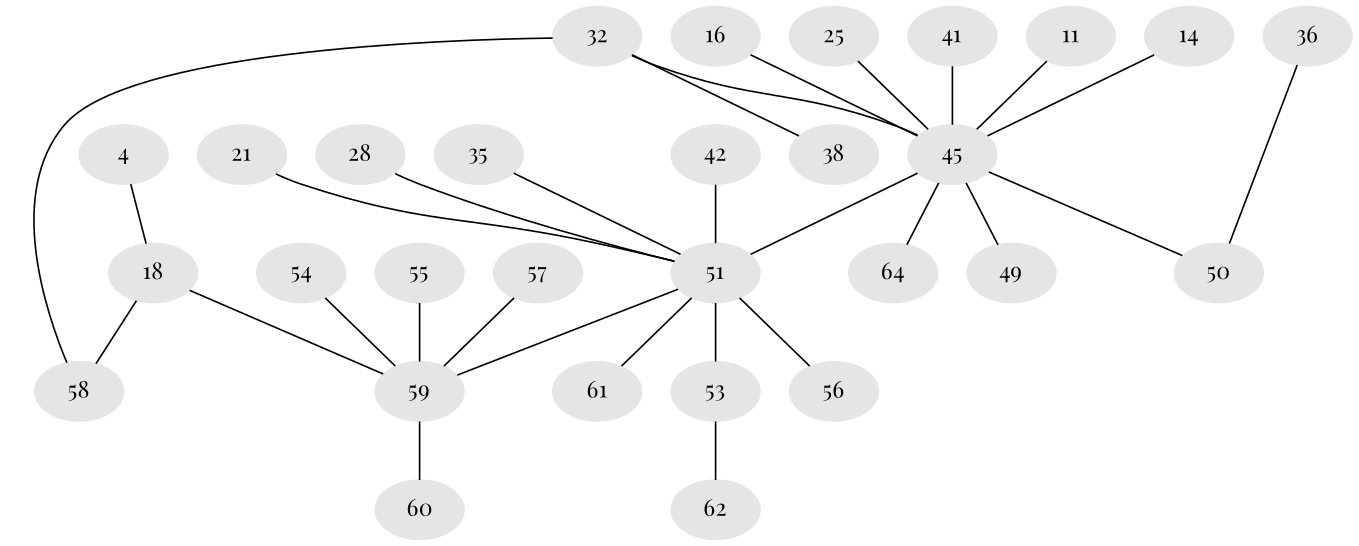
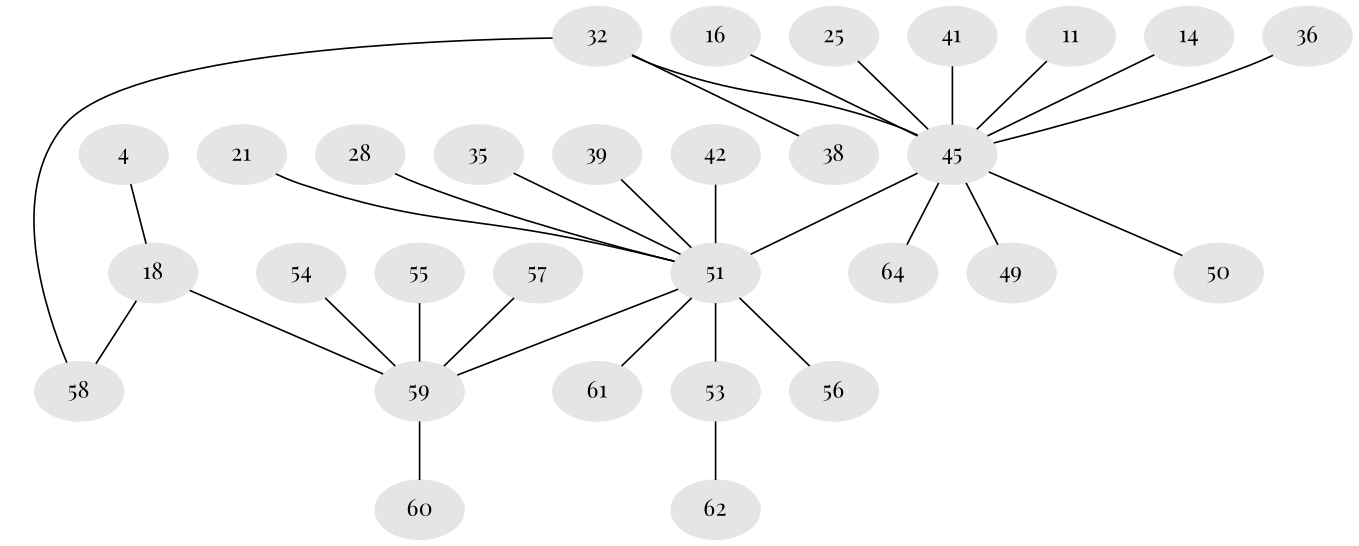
edge "36" -- "50": now "36" -- "45"
node "39": added
